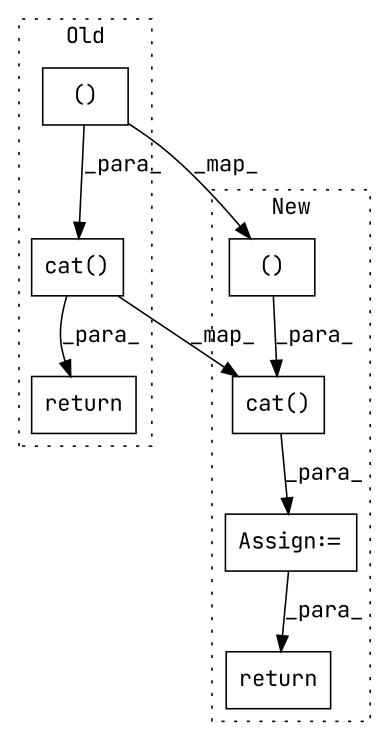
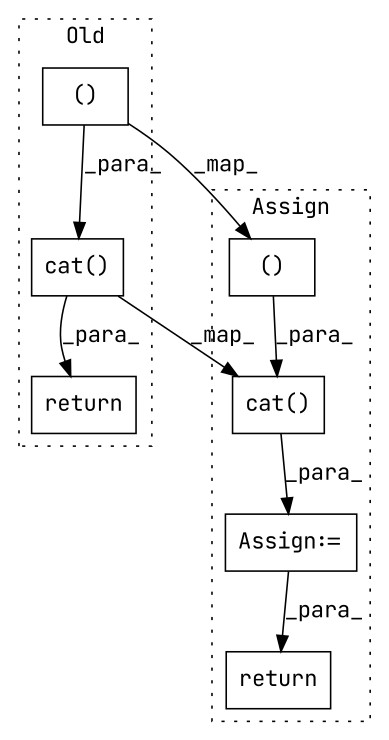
cluster "New": label "New" -> "Assign"
